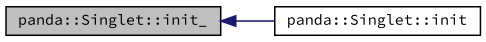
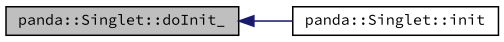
node "panda::Singlet::init_": label "panda::Singlet::init_" -> "panda::Singlet::doInit_"
